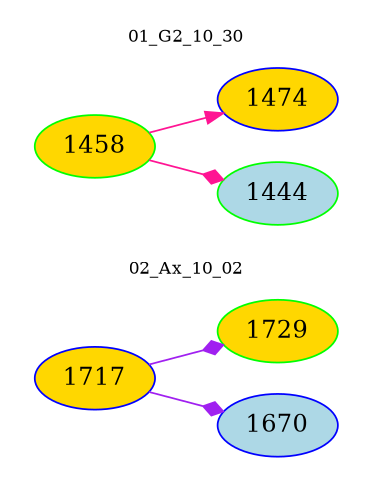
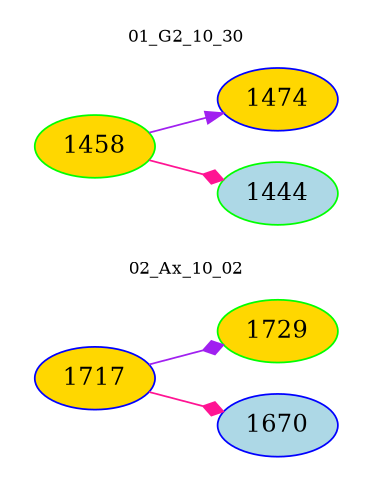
edge "1458" -> "1474": color deeppink -> purple
edge "1717" -> "1670": color purple -> deeppink
